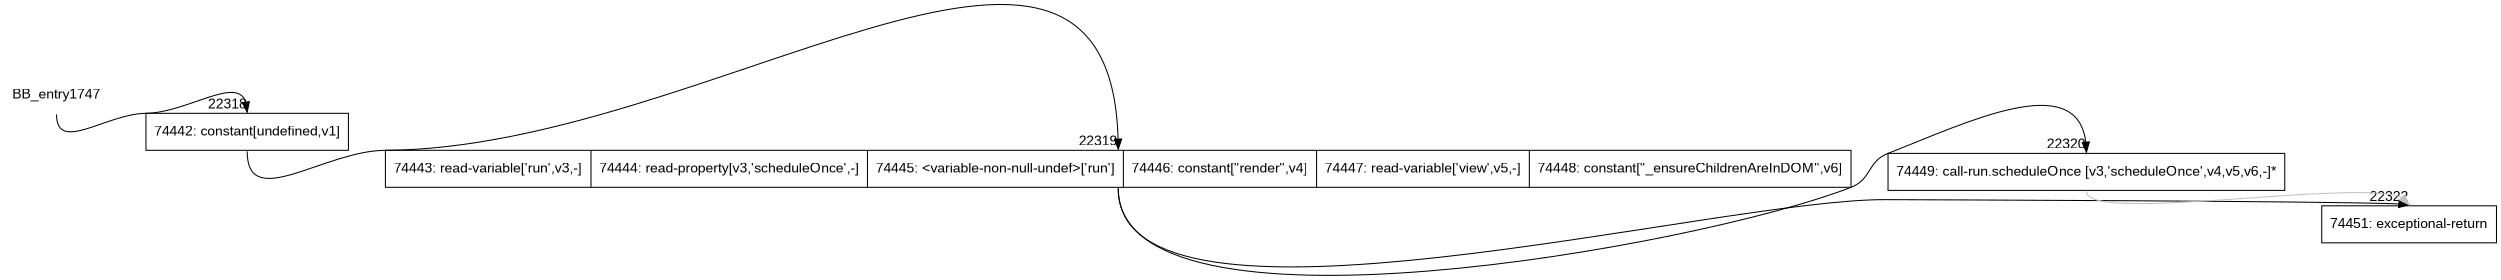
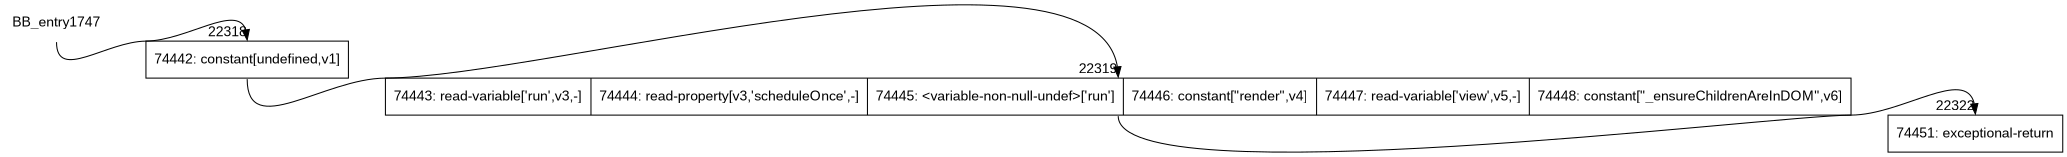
node "74449: call-run.scheduleOnce [v3,'scheduleOnce',v4,v5,v6,-]*": removed
